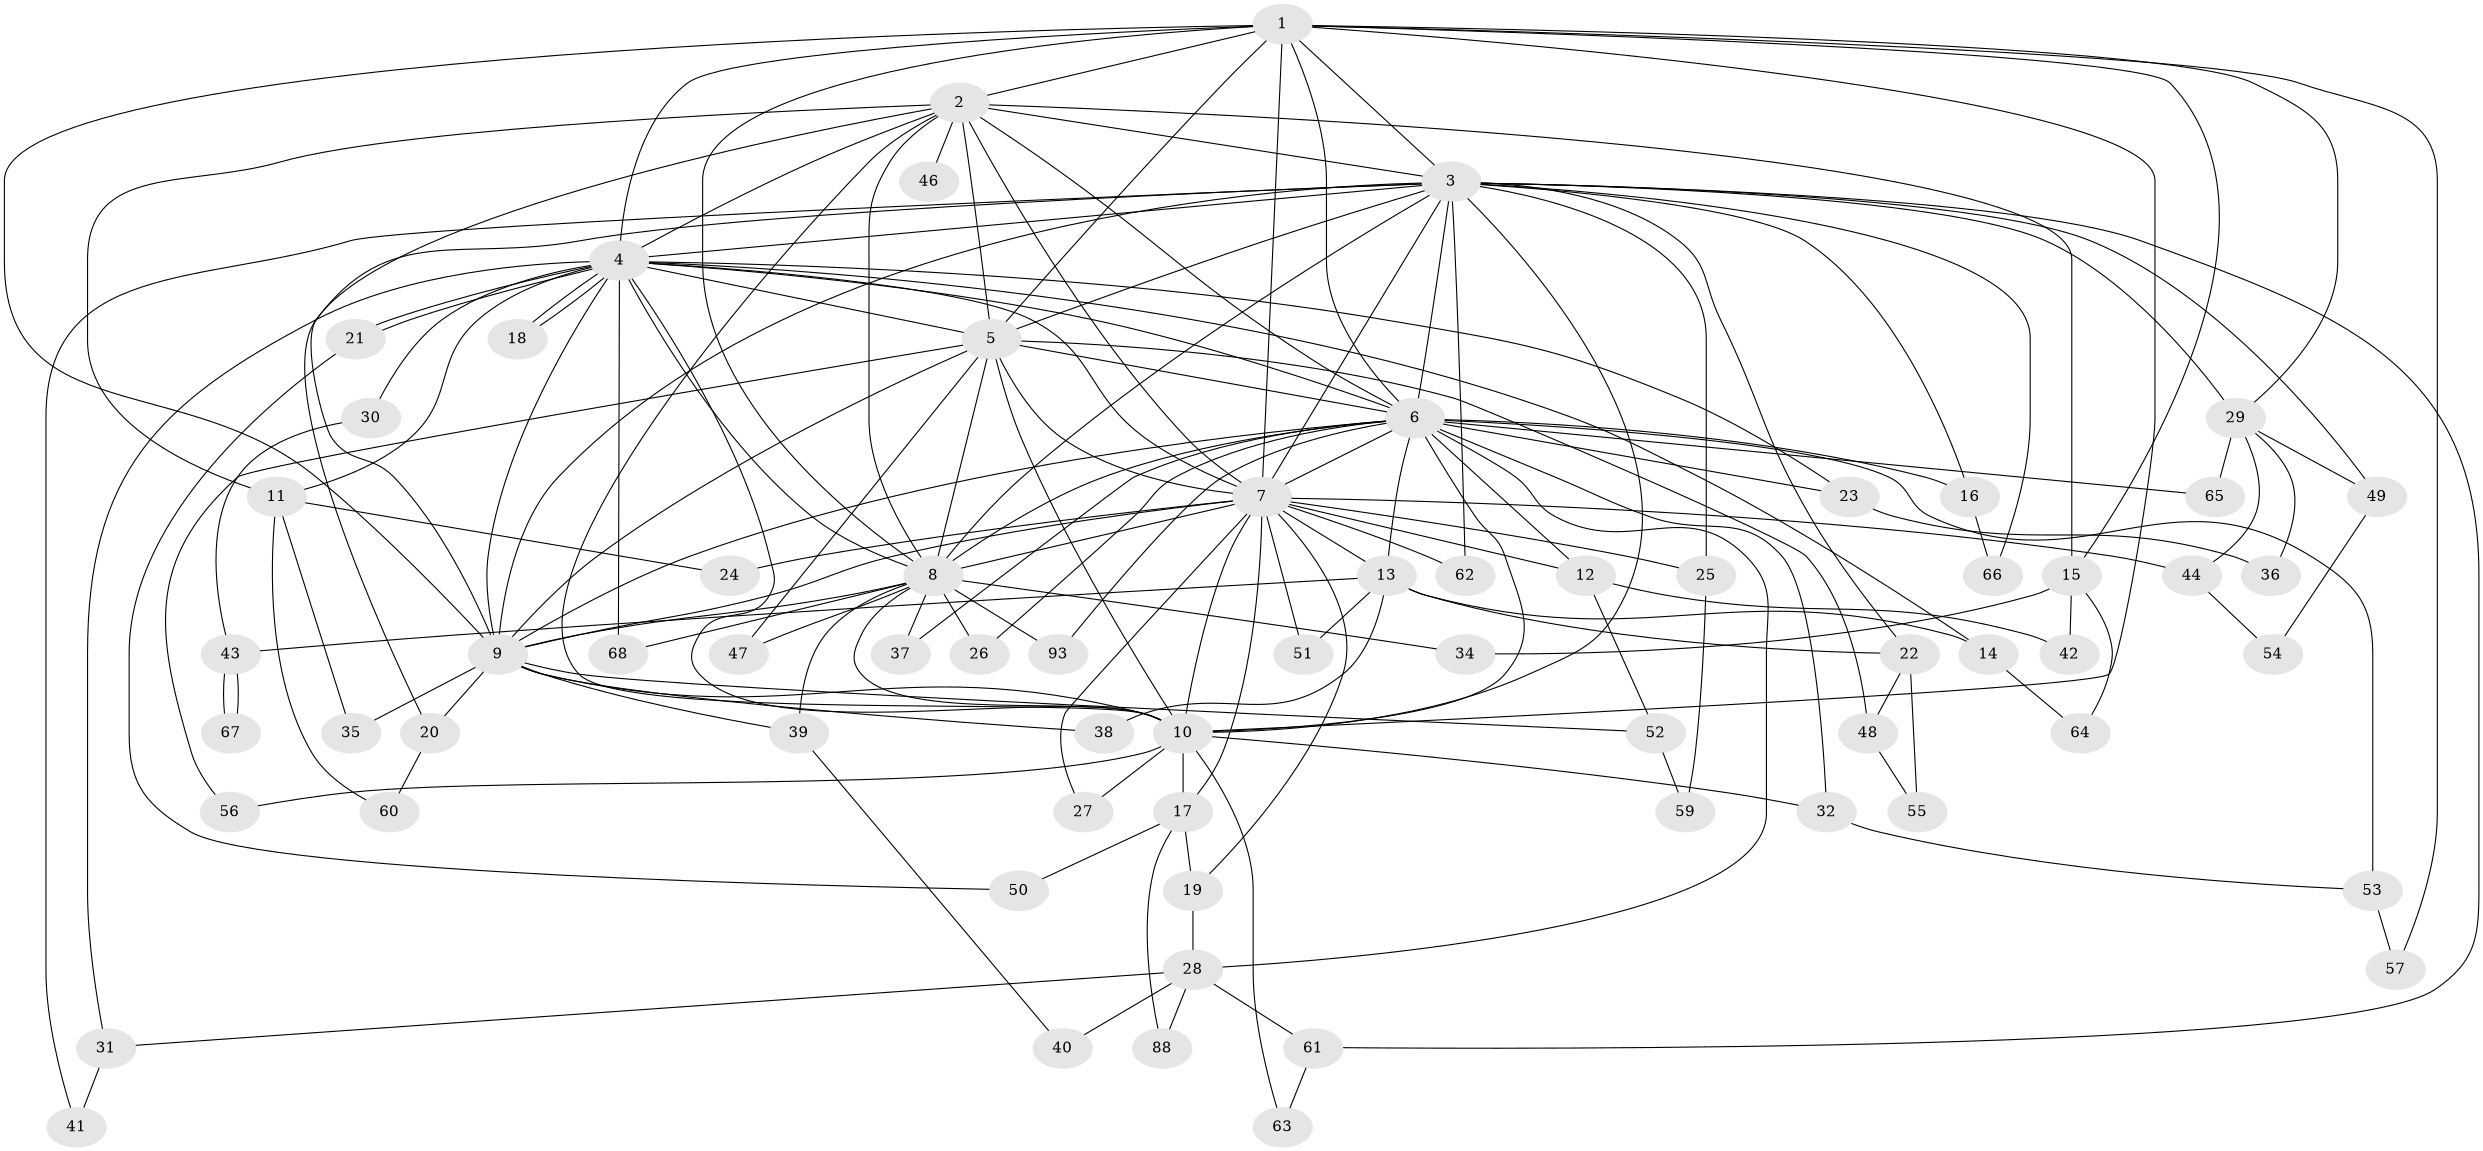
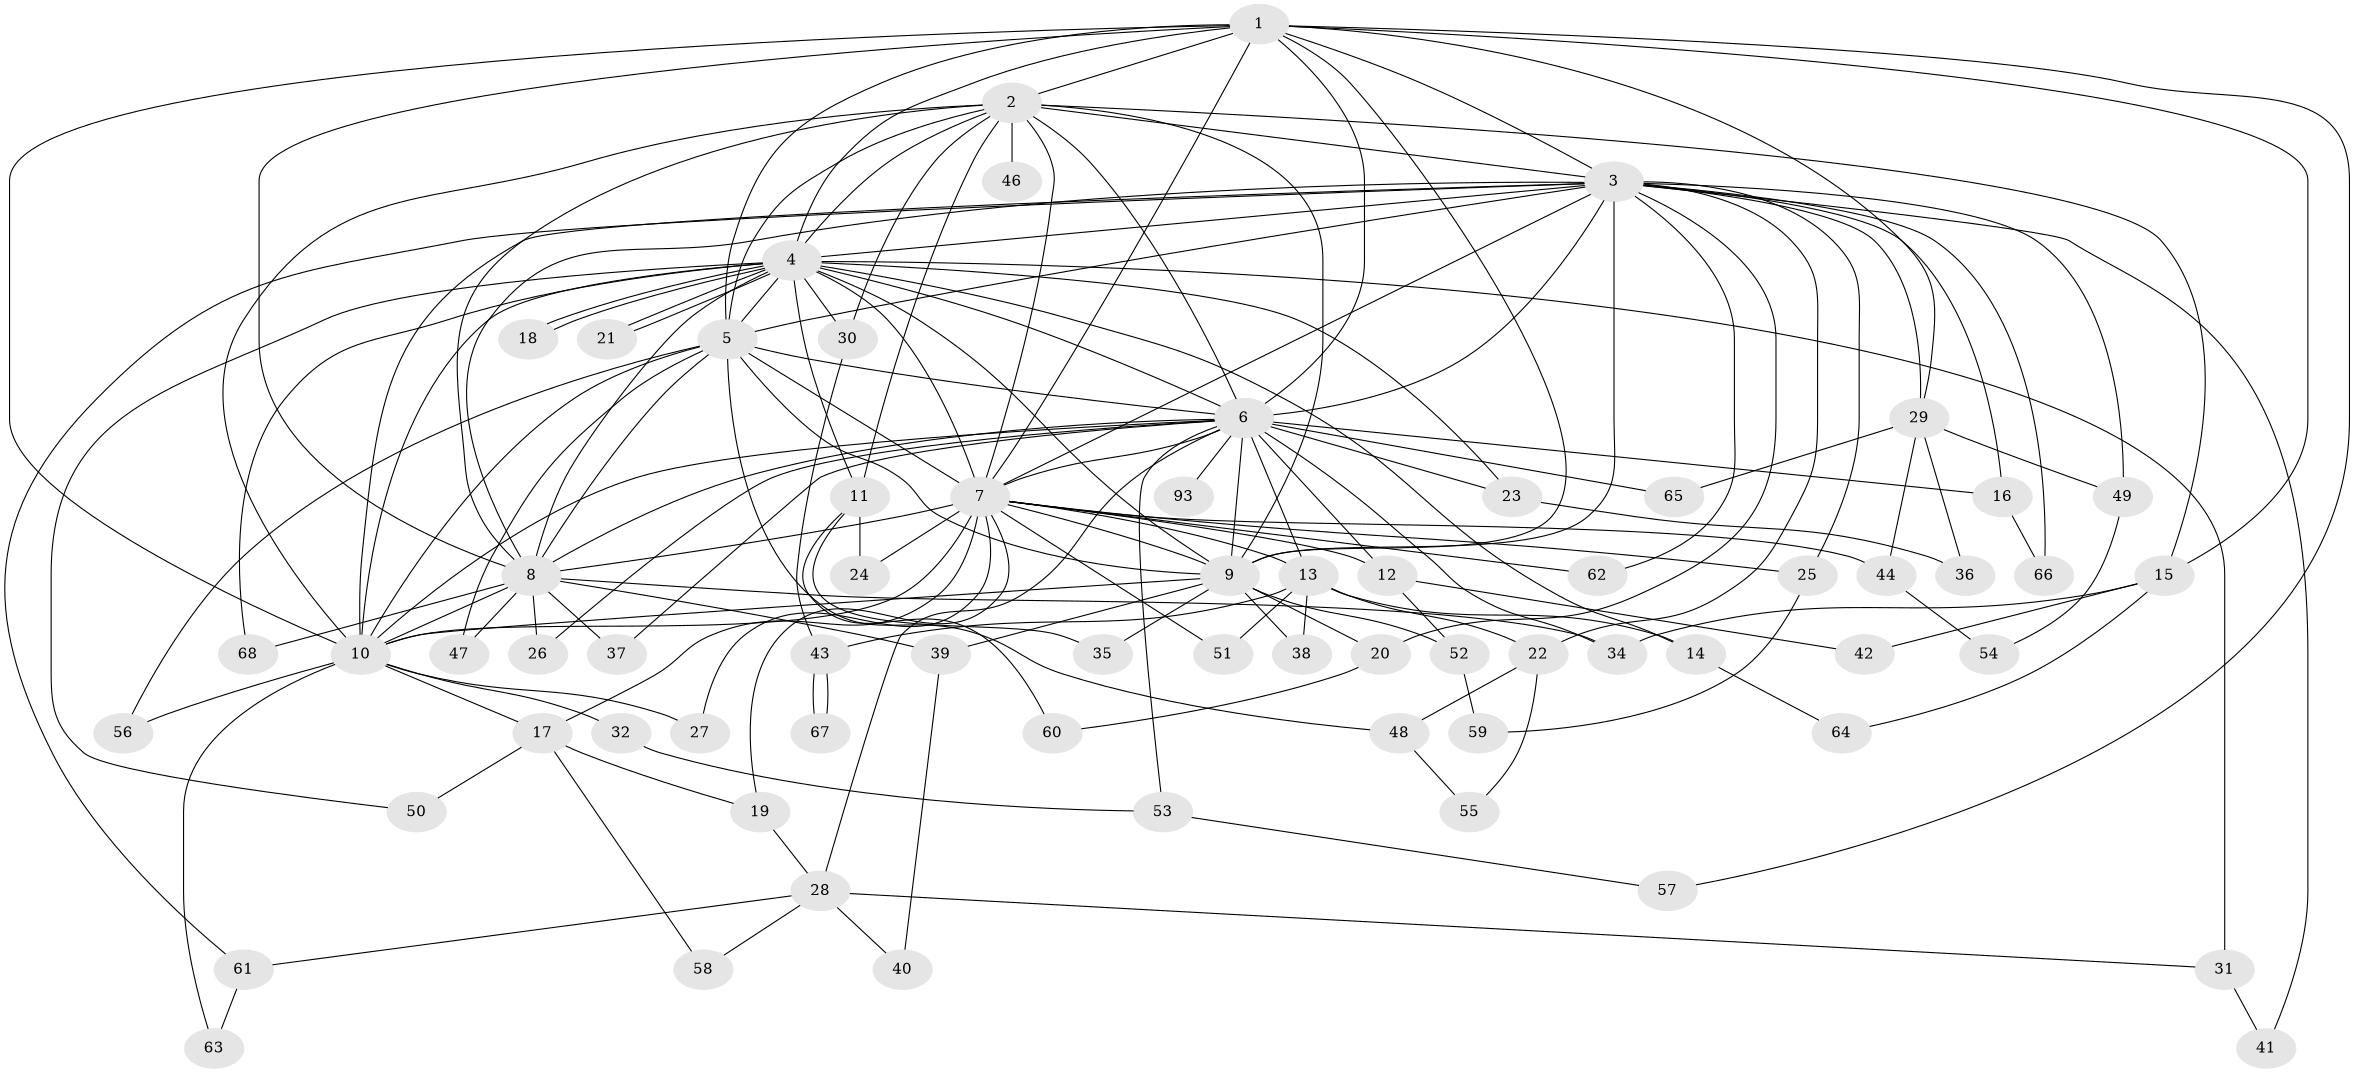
edge "2" -- "30": added
edge "6" -- "32": now "6" -- "34"
edge "8" -- "9": removed
edge "8" -- "93": removed
edge "21" -- "50": now "4" -- "50"
node "88": label "88" -> "58"
